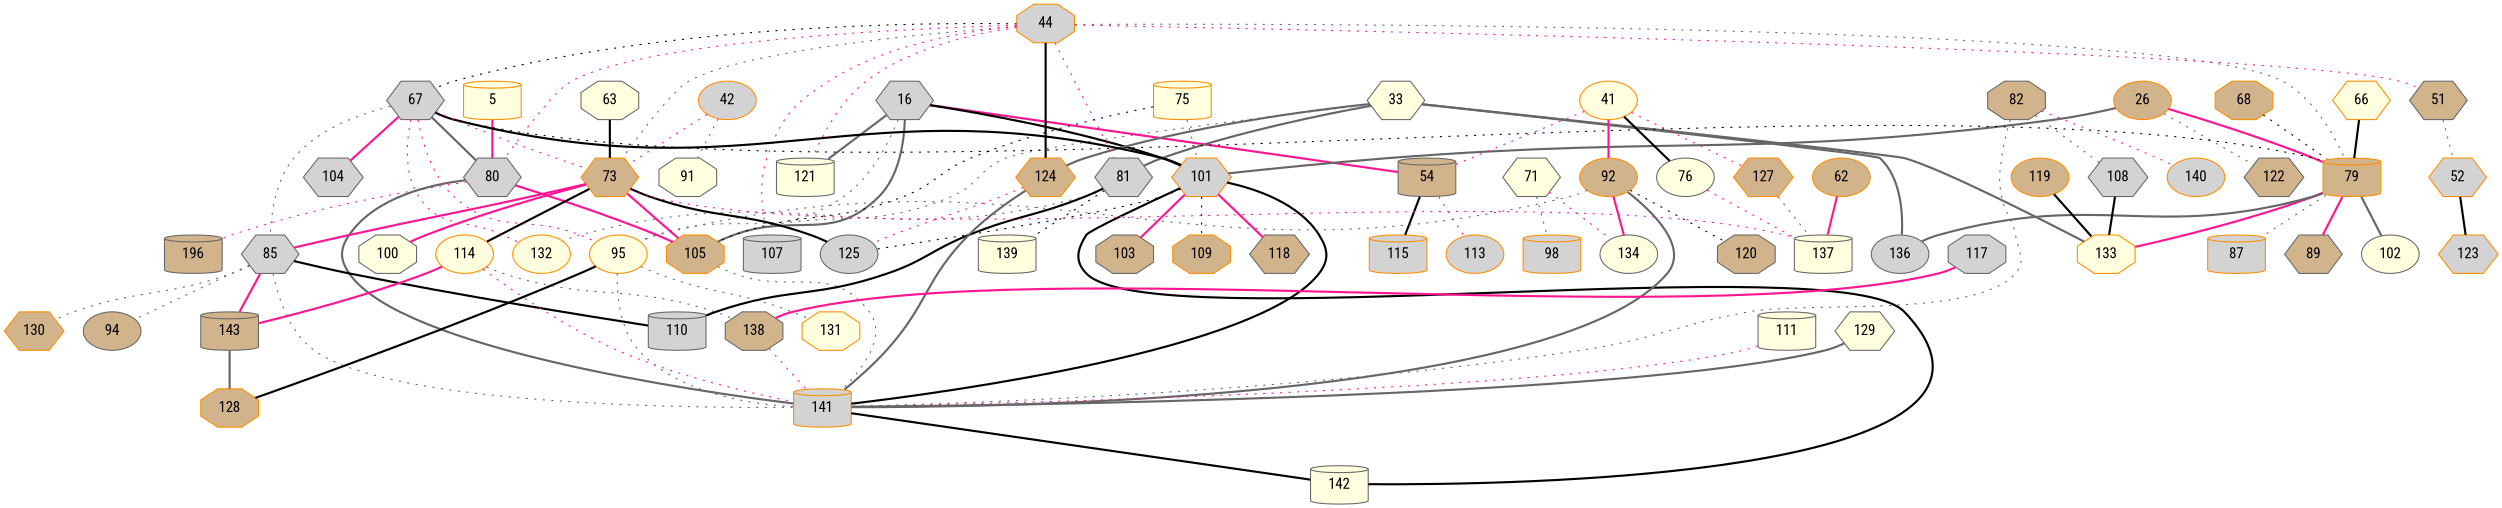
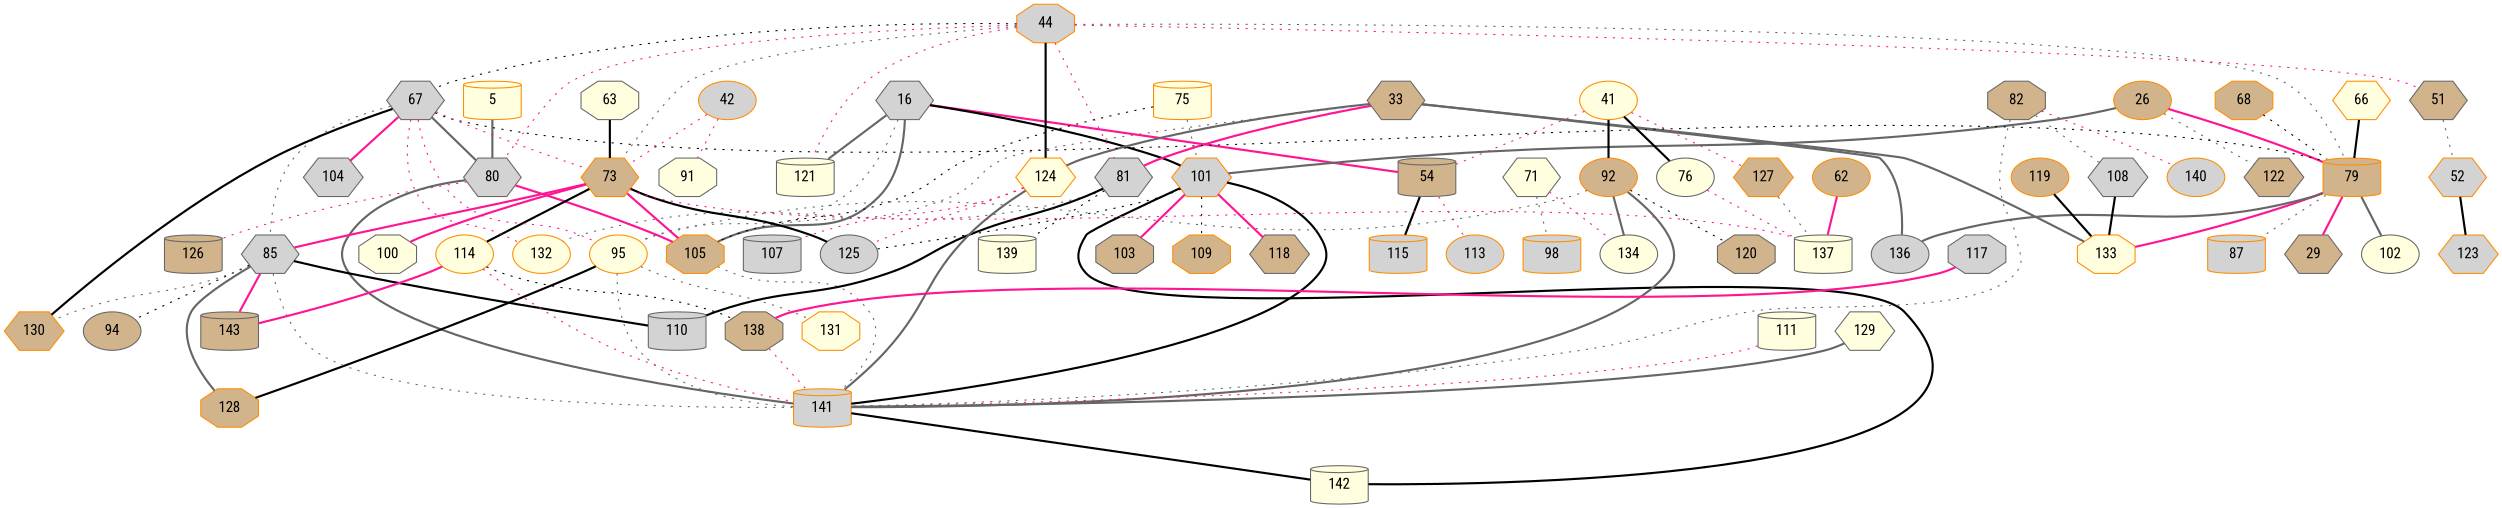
edge "44" -- "107": now "124" -- "107"
node "33": fillcolor lightyellow -> tan
edge "33" -- "81": color gray40 -> deeppink
edge "67" -- "101": now "67" -- "130"
edge "41" -- "92": color deeppink -> black
edge "5" -- "80": color deeppink -> gray40
node "124": fillcolor tan -> lightyellow
edge "92" -- "134": color deeppink -> gray40
node "196": label "196" -> "126"
node "89": label "89" -> "29"
edge "85" -- "94": color gray40 -> black
edge "114" -- "138": color gray40 -> black
edge "143" -- "128": now "85" -- "128"
